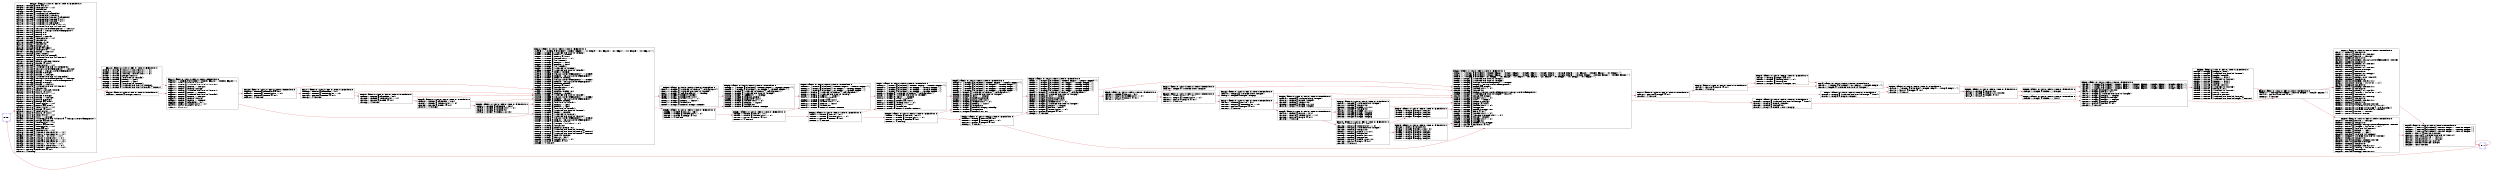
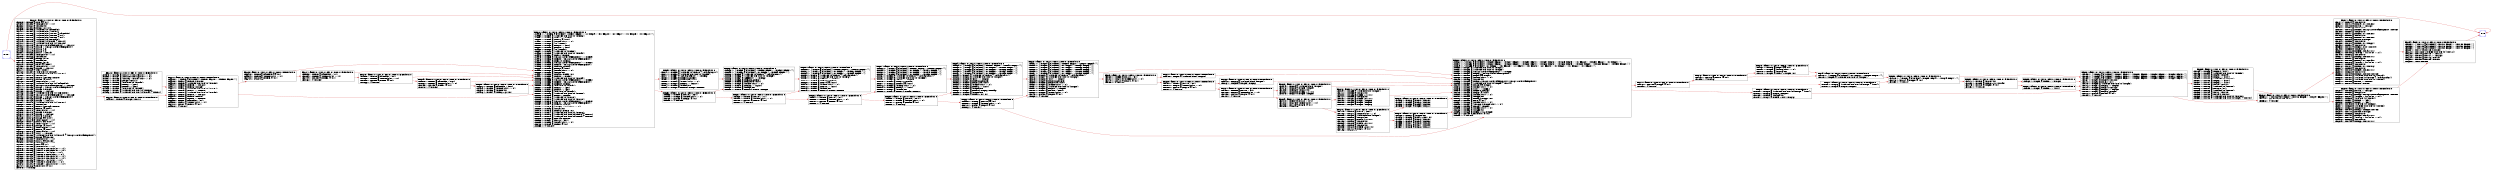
edge "EXIT" -> "ENTRY": reversed
